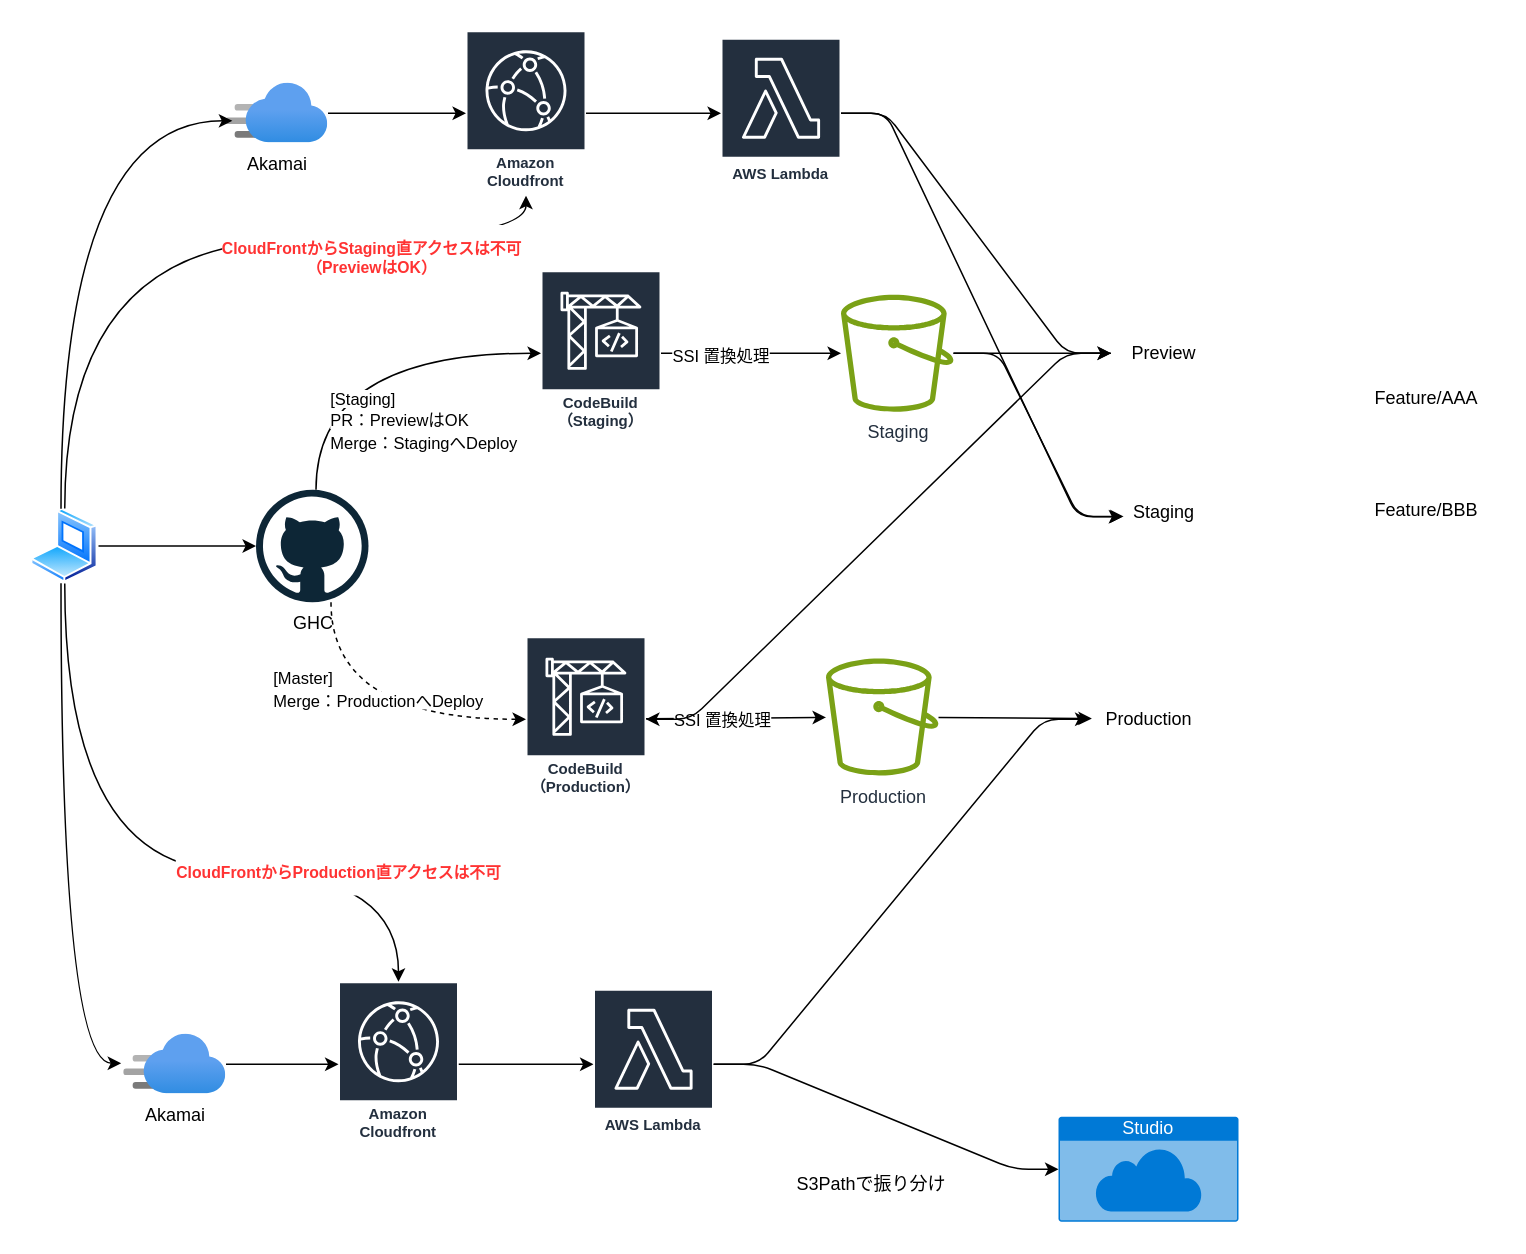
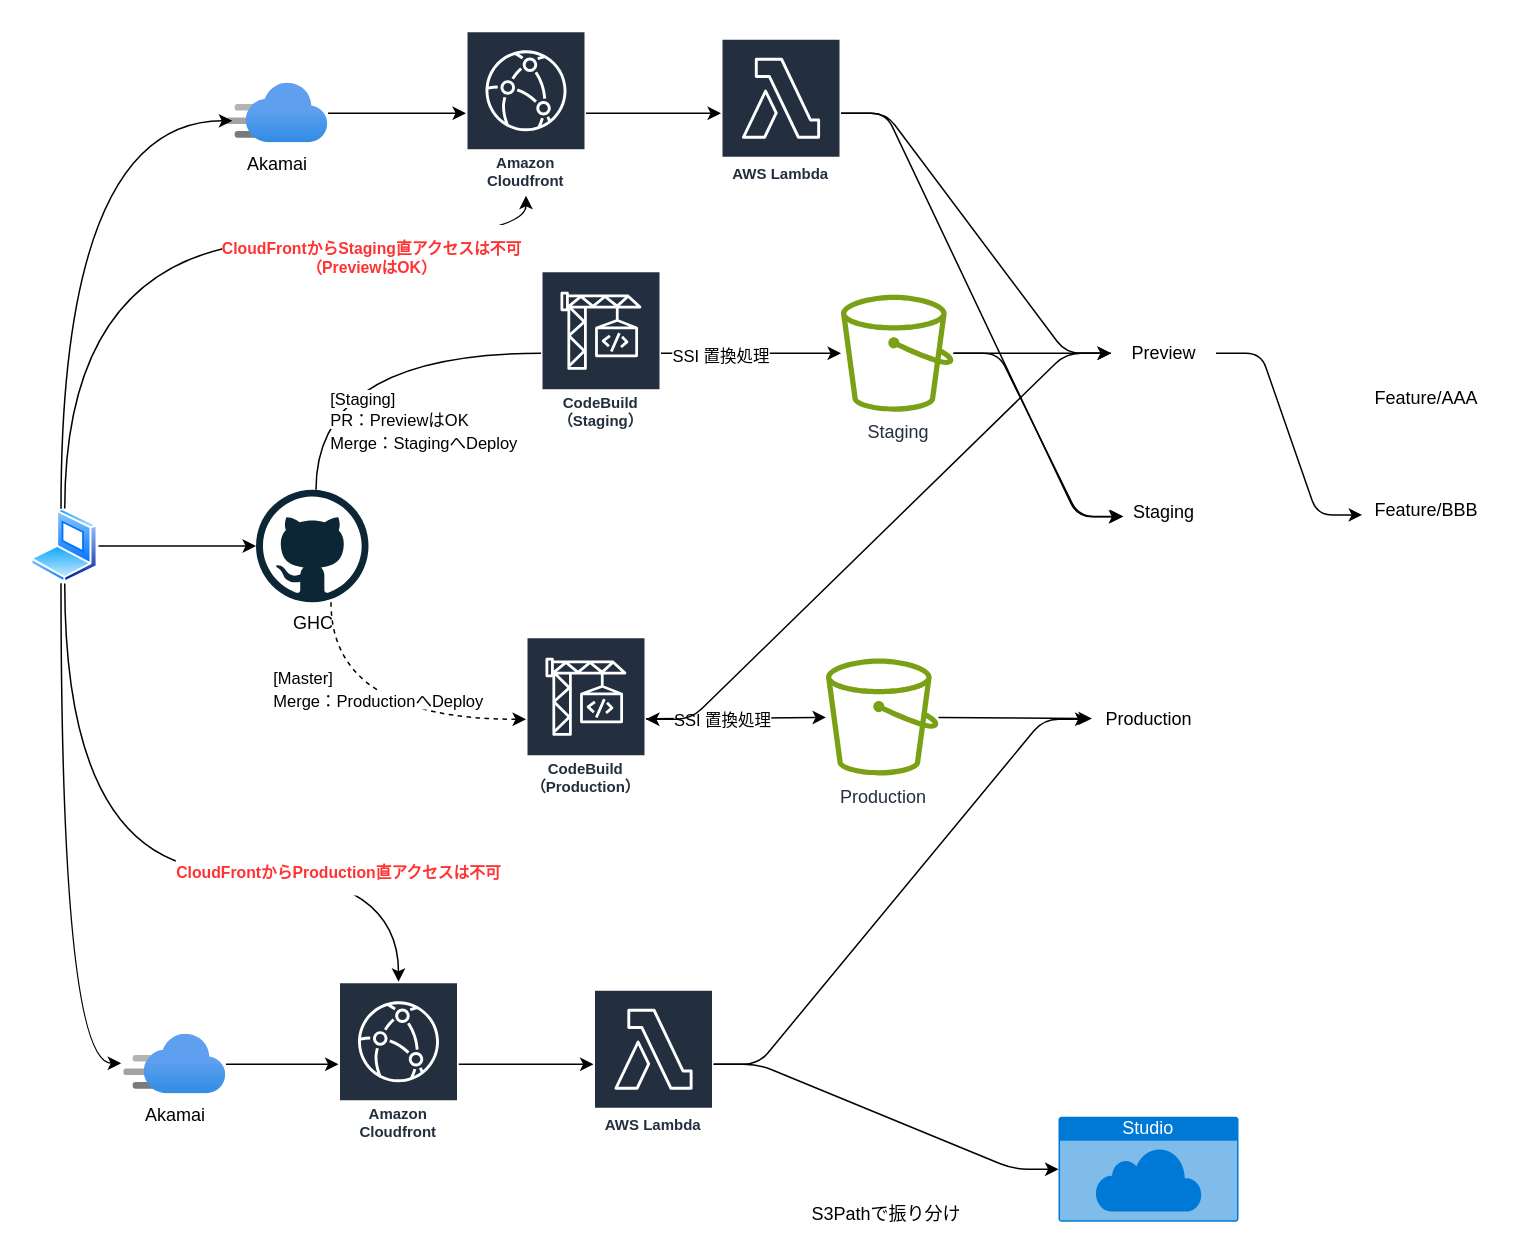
edge "GHC" -> "CodeBuild（Staging）": arrowhead classic -> none
edge "Preview" -> "Feature/BBB": added
node "S3Pathで振り分け": moved (871, 1184) -> (886, 1214)
